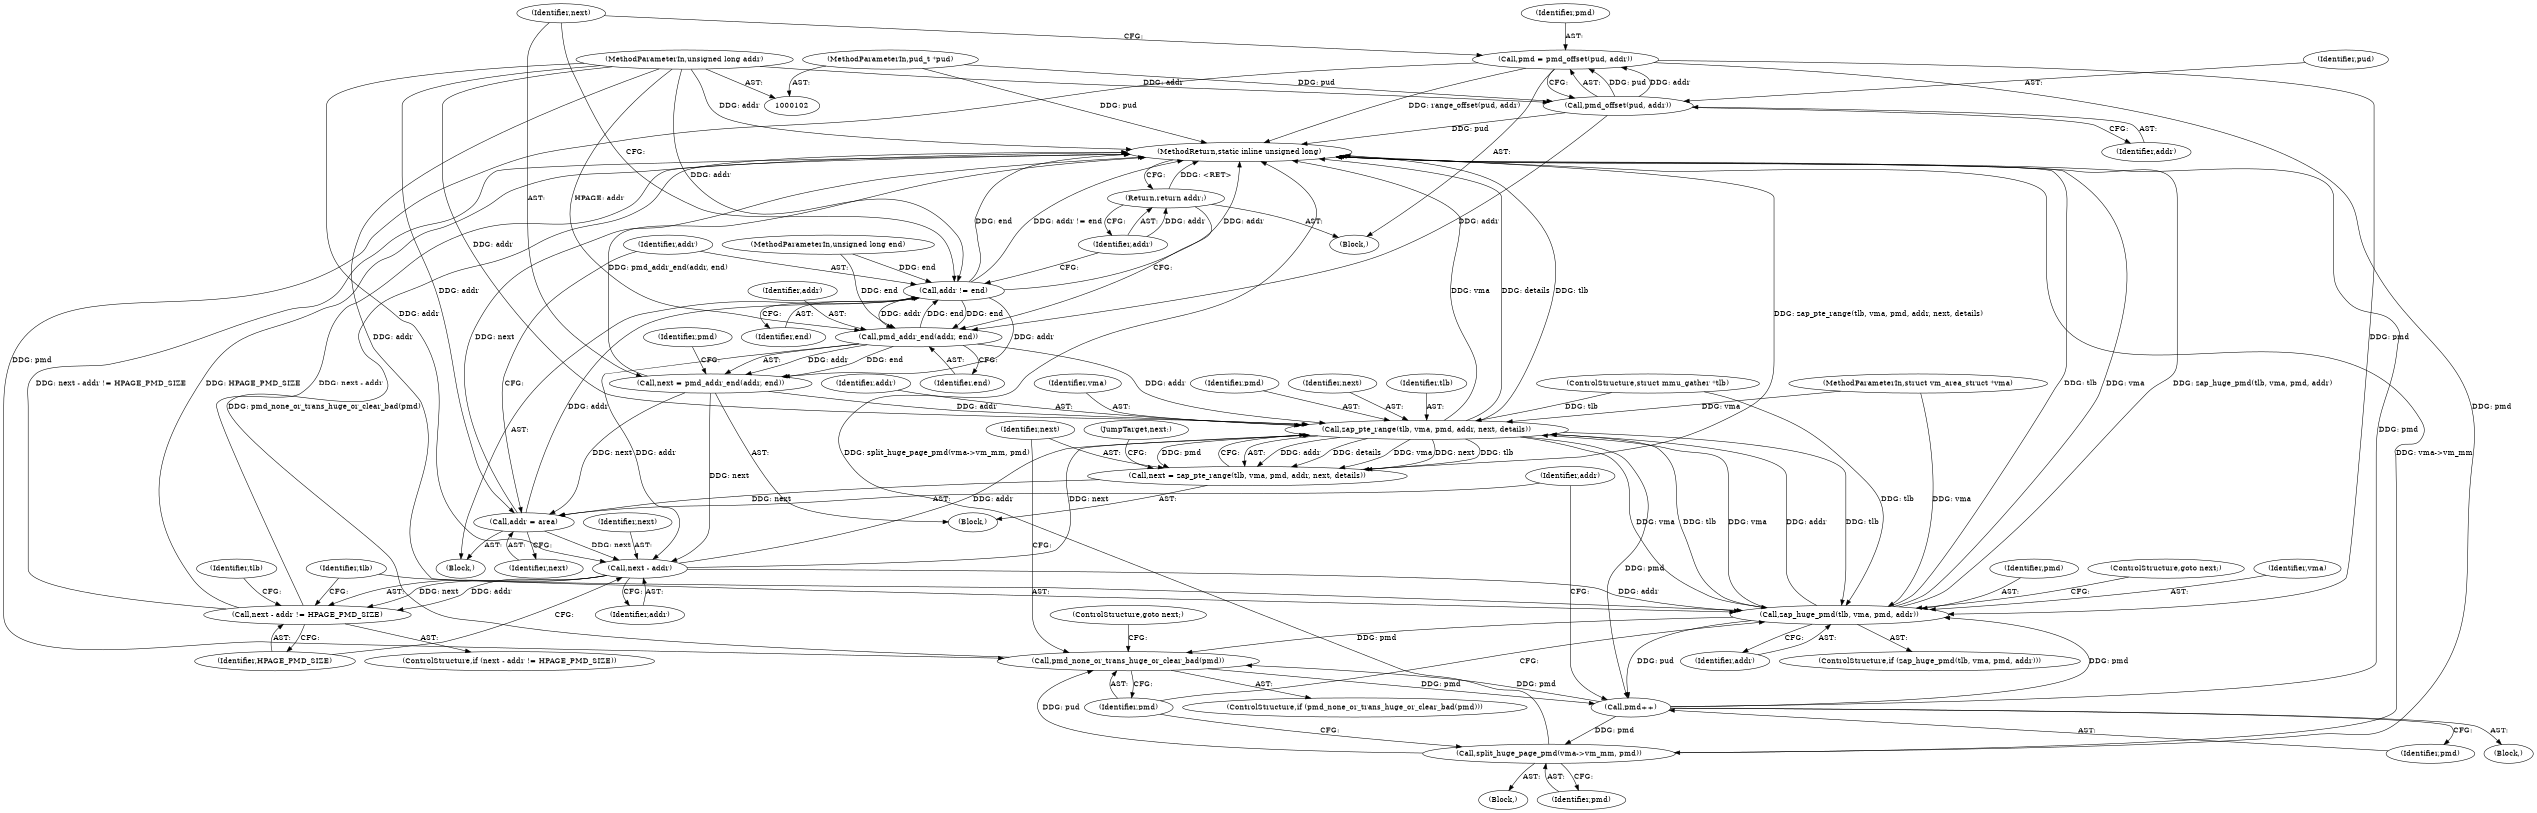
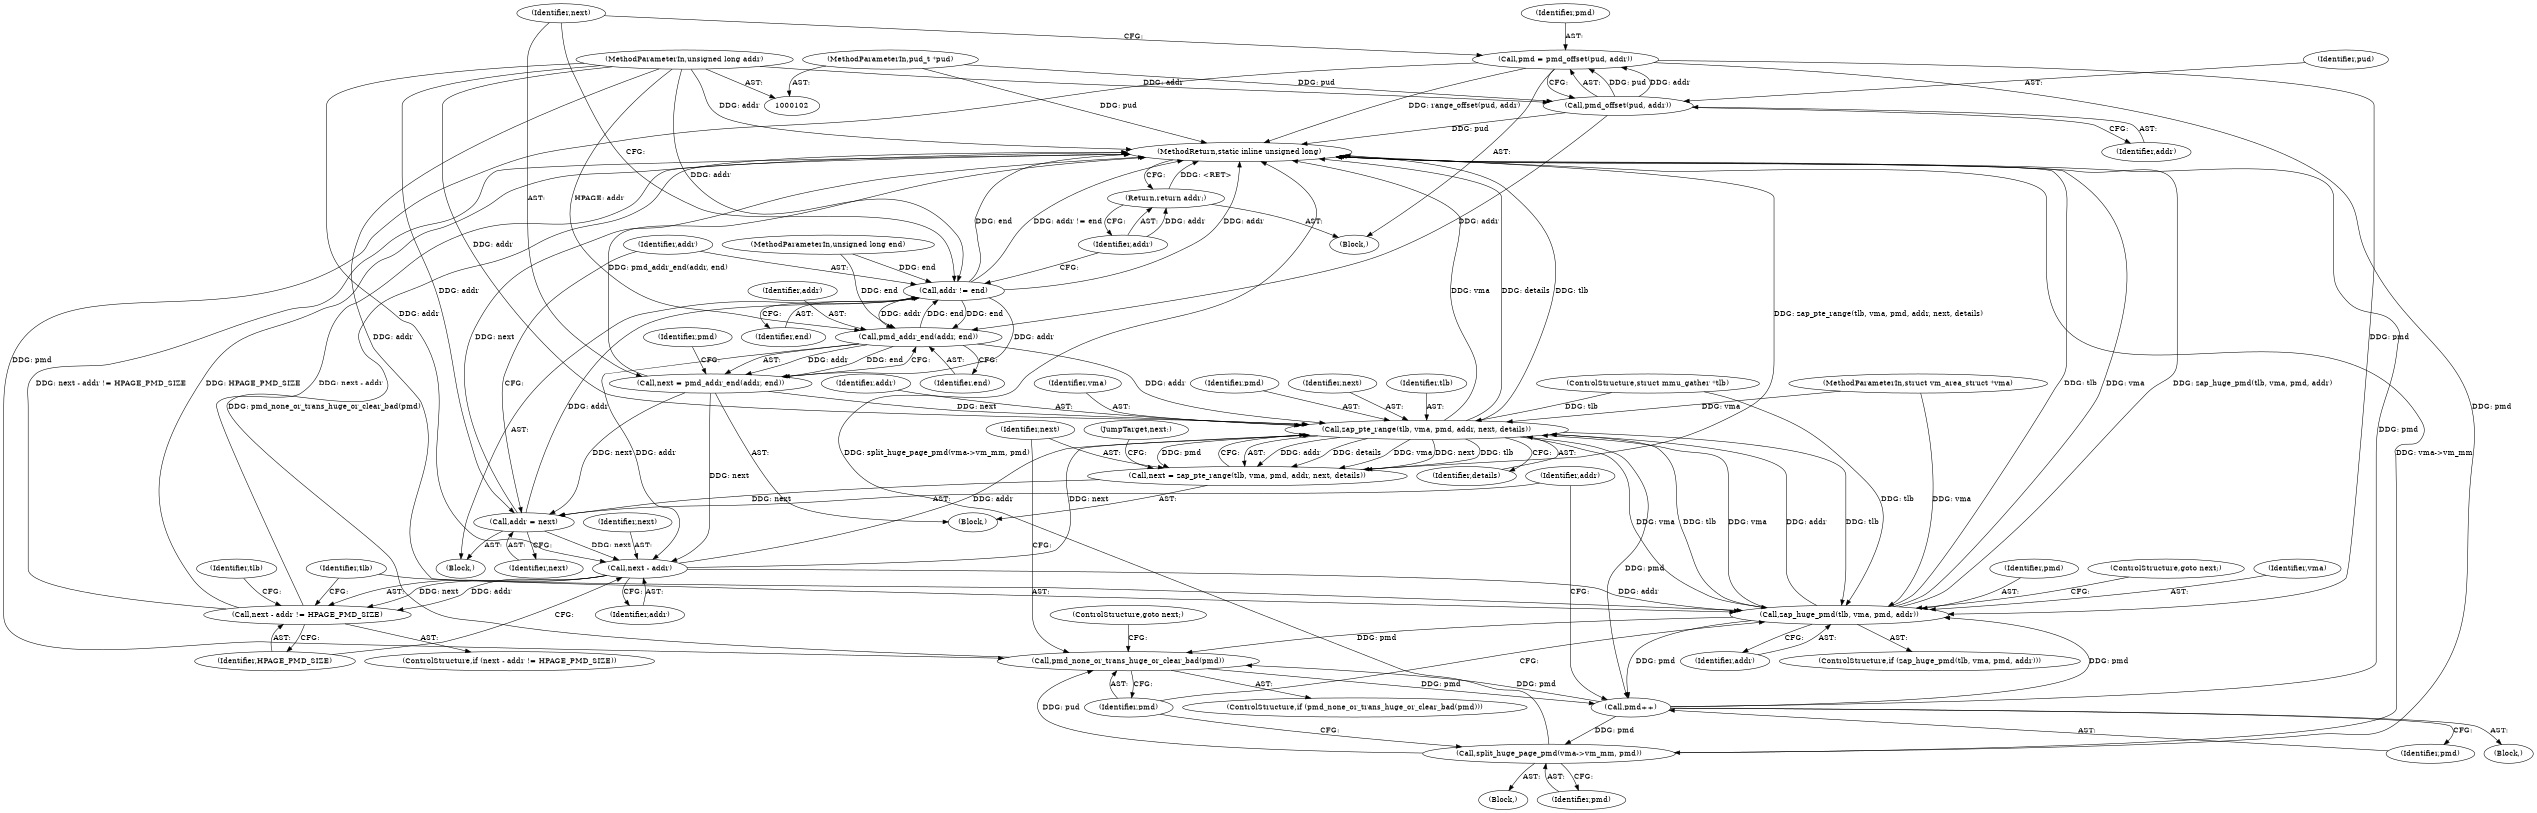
edge "(Return,return addr;)" -> "(Call,pmd_addr_end(addr, end))": now "(Call,next = pmd_addr_end(addr, end))" -> "(Call,pmd_addr_end(addr, end))"
edge "(Call,next = pmd_addr_end(addr, end))" -> "(Call,zap_pte_range(tlb, vma, pmd, addr, next, details))": label "DDG: addr" -> "DDG: next"
node "(Identifier,details)": added
node "(Call,addr = area)": label "(Call,addr = area)" -> "(Call,addr = next)"
edge "(Call,zap_huge_pmd(tlb, vma, pmd, addr))" -> "(Call,pmd++)": label "DDG: pud" -> "DDG: pmd"
